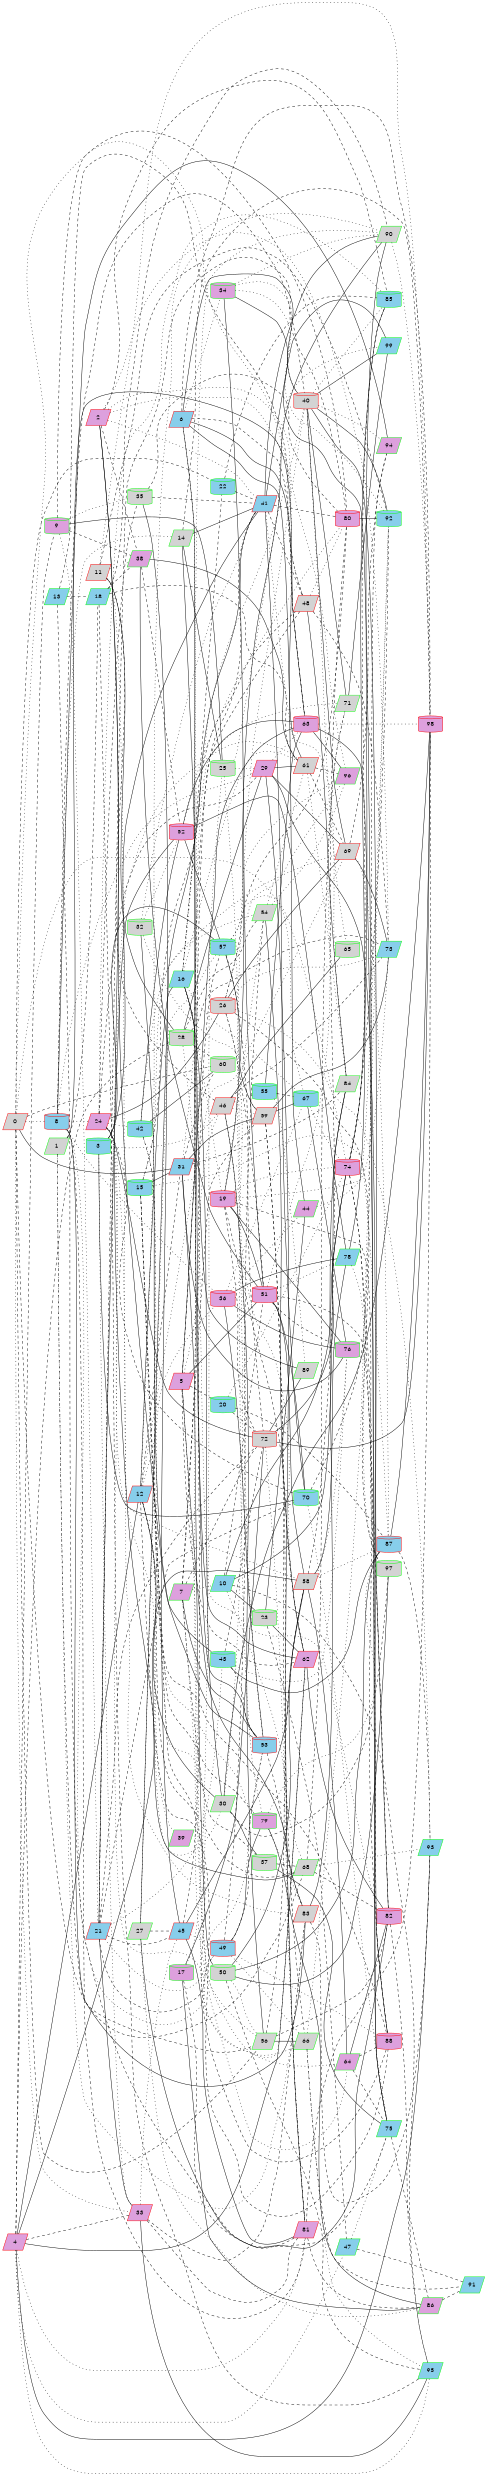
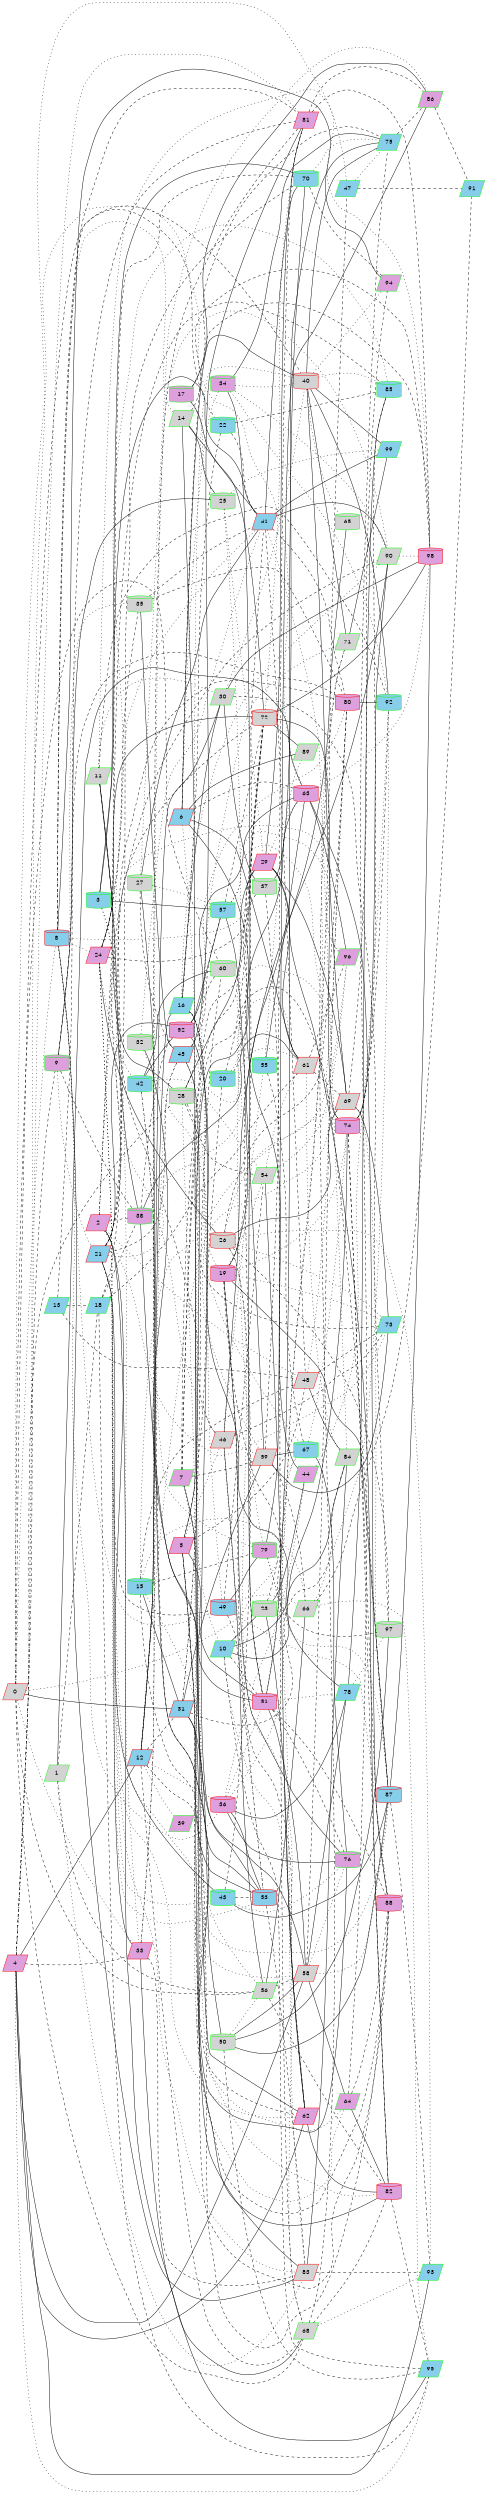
node "38": shape parallelogram -> cylinder
edge "38" -- "11": style dotted -> solid
node "11": color red -> green
edge "19" -- "51": now "19" -- "87"
node "27": shape parallelogram -> cylinder
